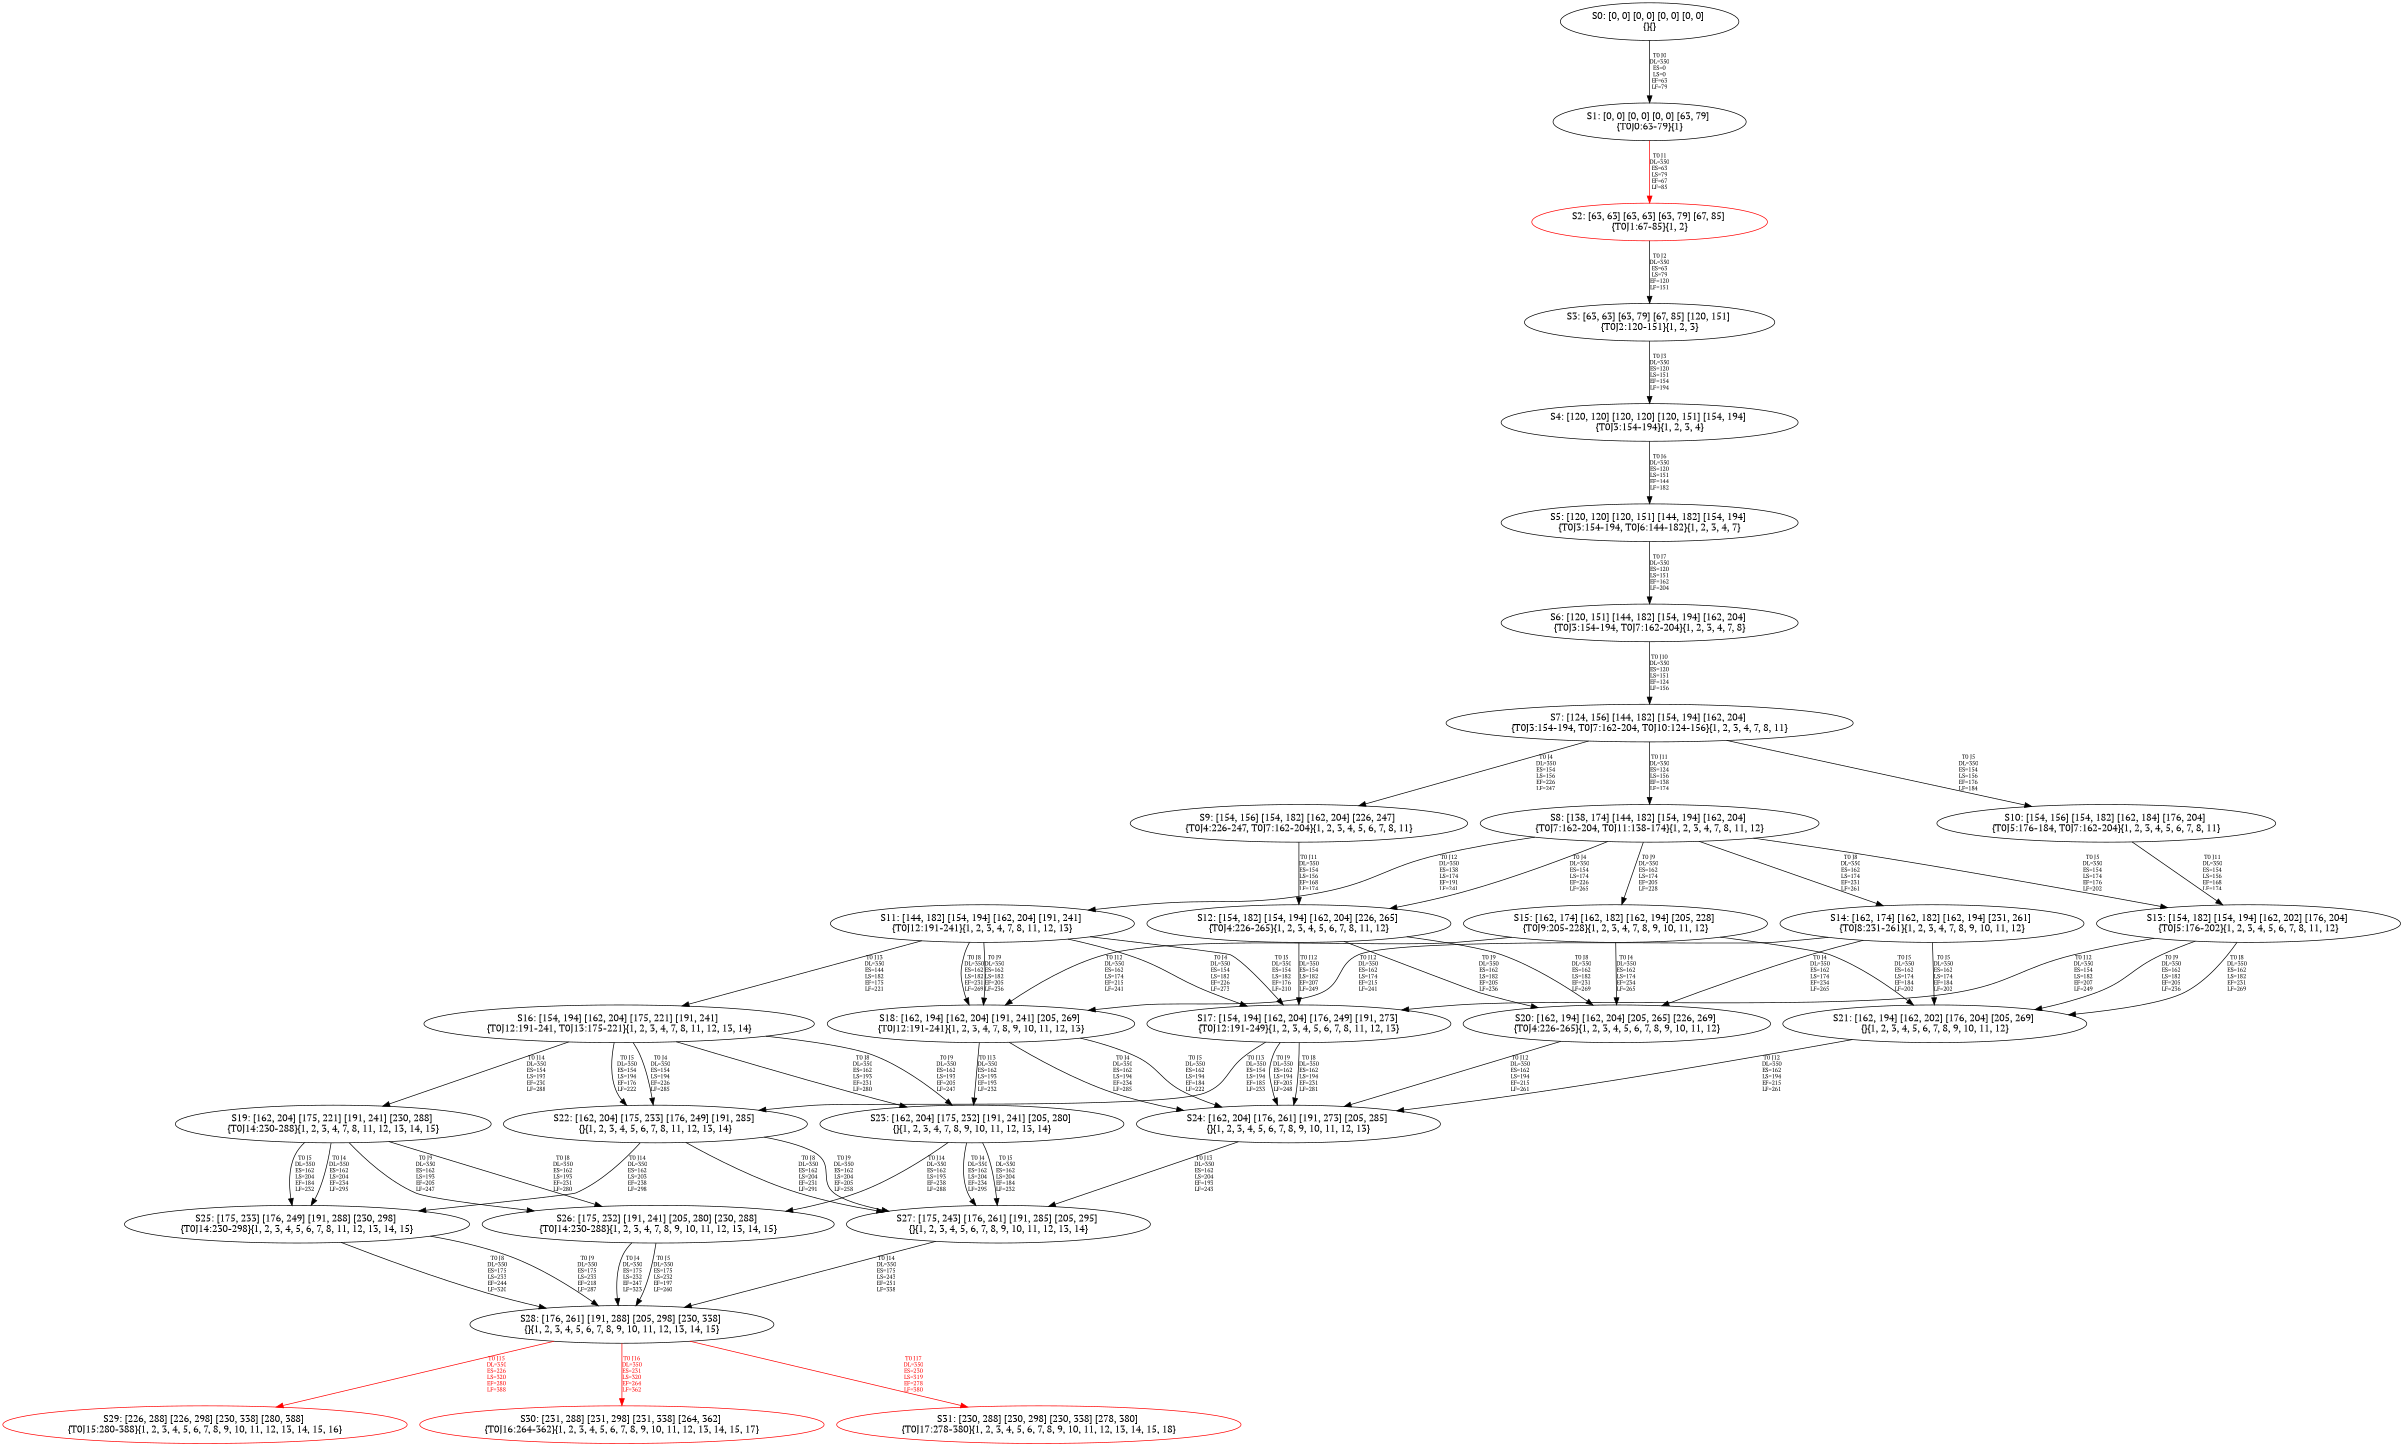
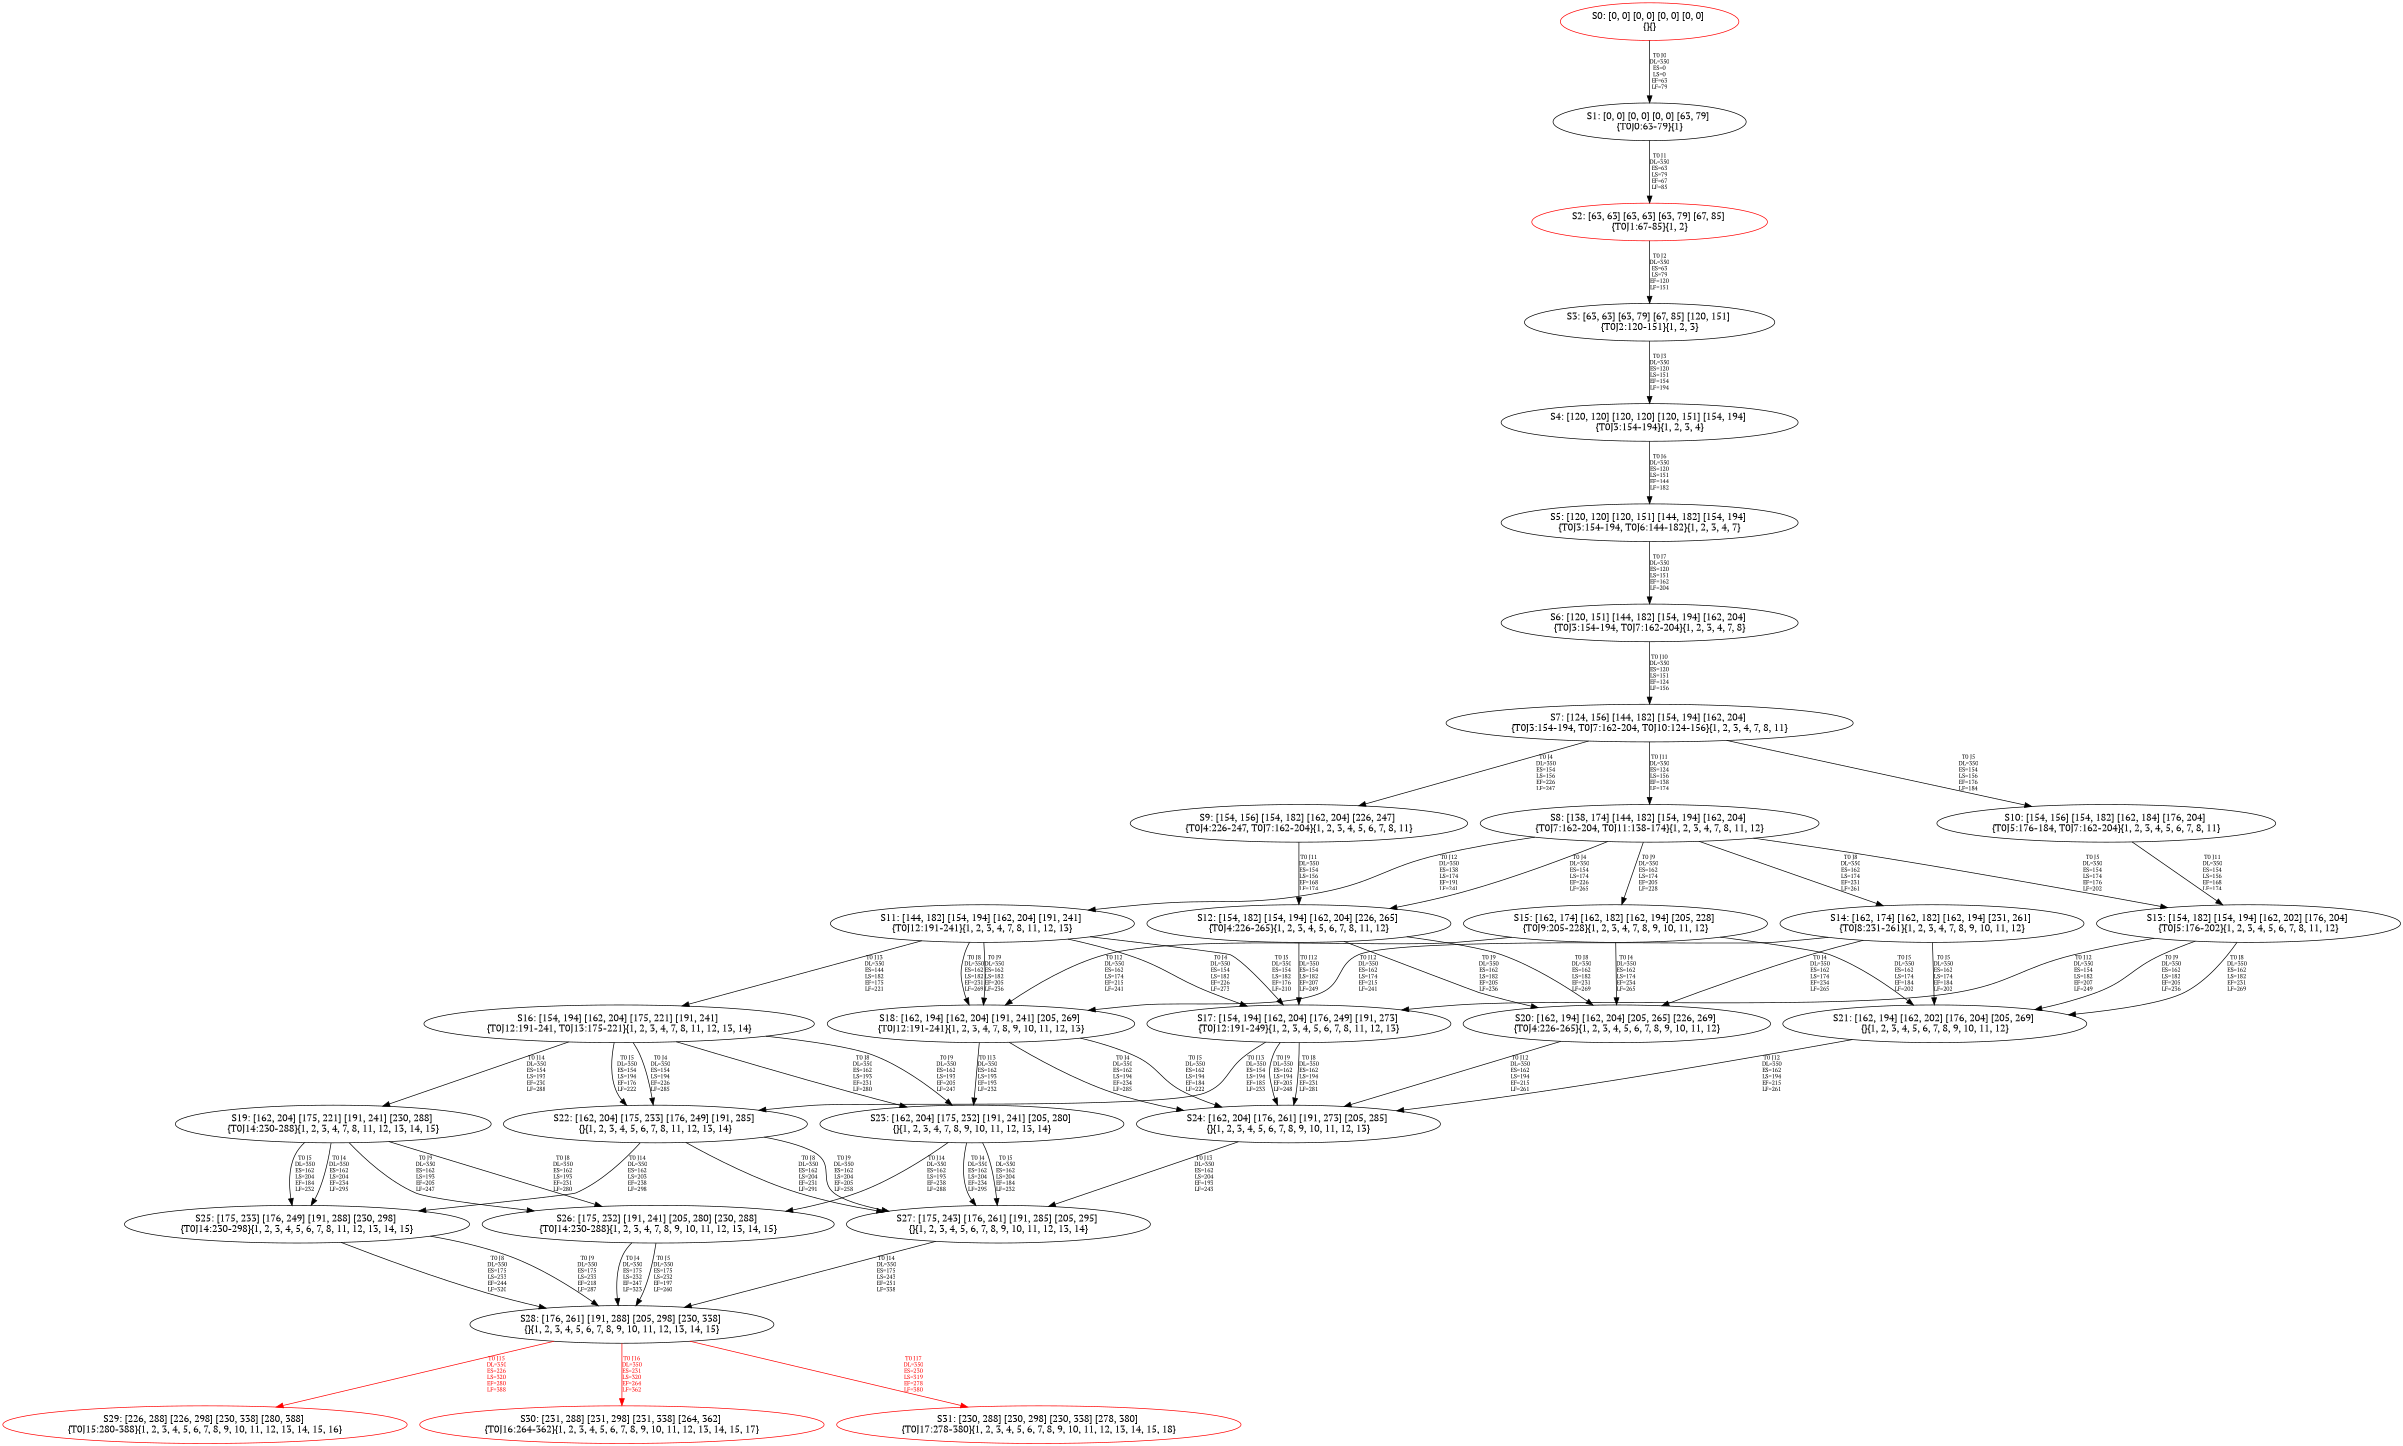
node "S0: [0, 0] [0, 0] [0, 0] [0, 0] {}{}": color black -> Red
edge "S1: [0, 0] [0, 0] [0, 0] [63, 79] {T0J0:63-79}{1}" -> "S2: [63, 63] [63, 63] [63, 79] [67, 85] {T0J1:67-85}{1, 2}": color Red -> black
